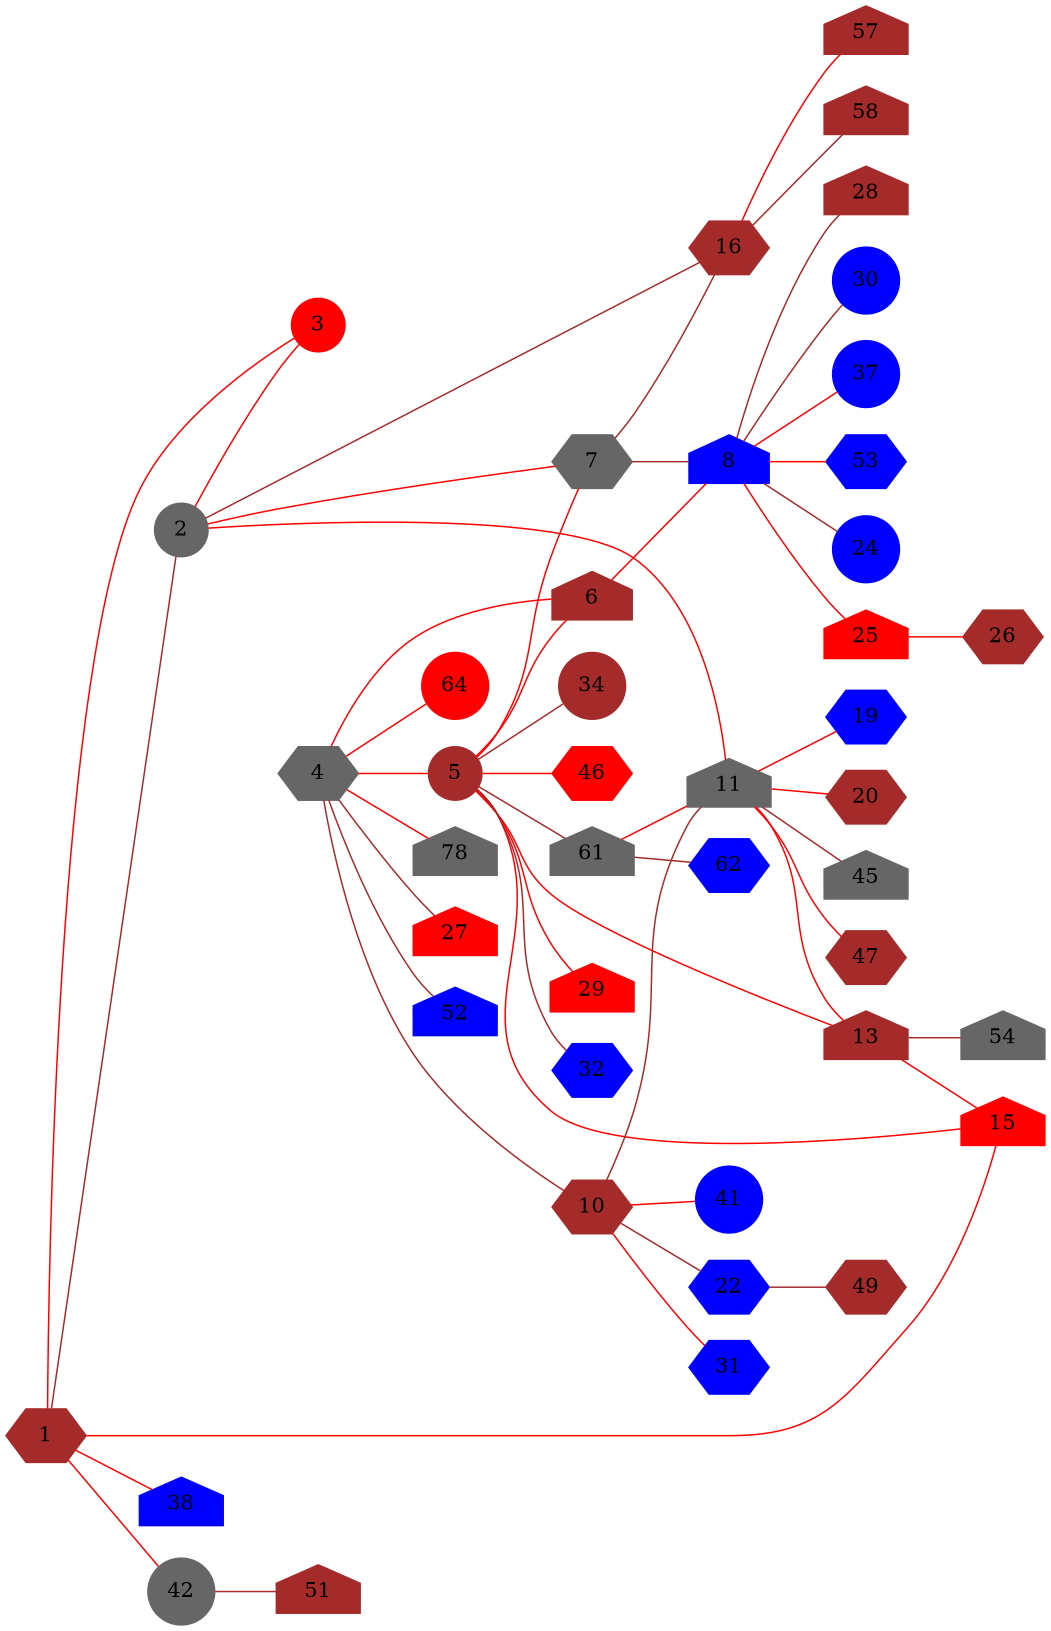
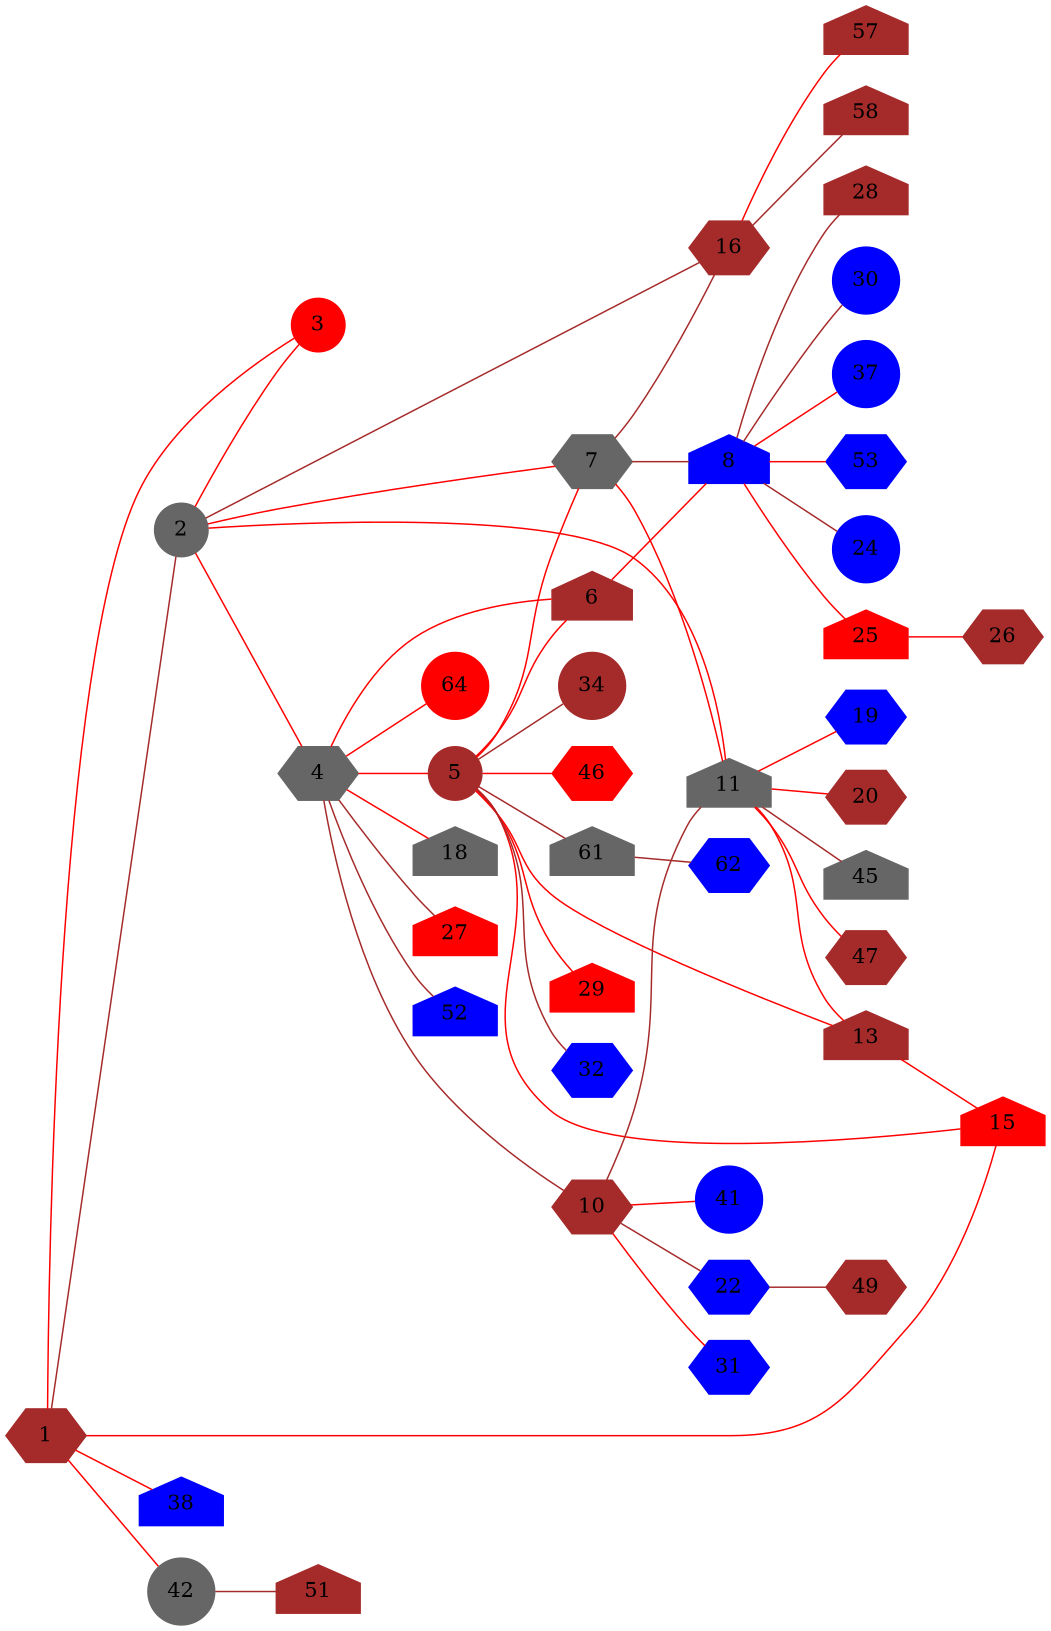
edge "2" -- "4": added
edge "11" -- "61": now "11" -- "7"
node "78": label "78" -> "18"
node "54": removed
